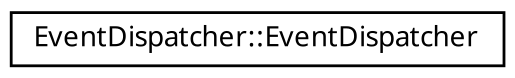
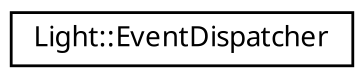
node "EventDispatcher::EventDispatcher": label "EventDispatcher::EventDispatcher" -> "Light::EventDispatcher"
